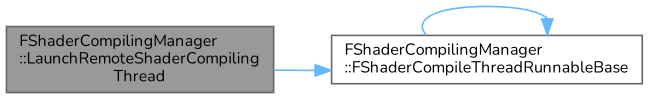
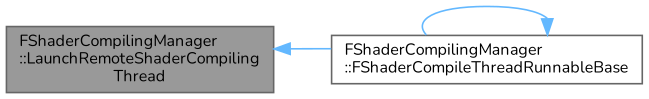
edge "FShaderCompilingManager ::LaunchRemoteShaderCompiling Thread" -> "FShaderCompilingManager ::FShaderCompileThreadRunnableBase": reversed
